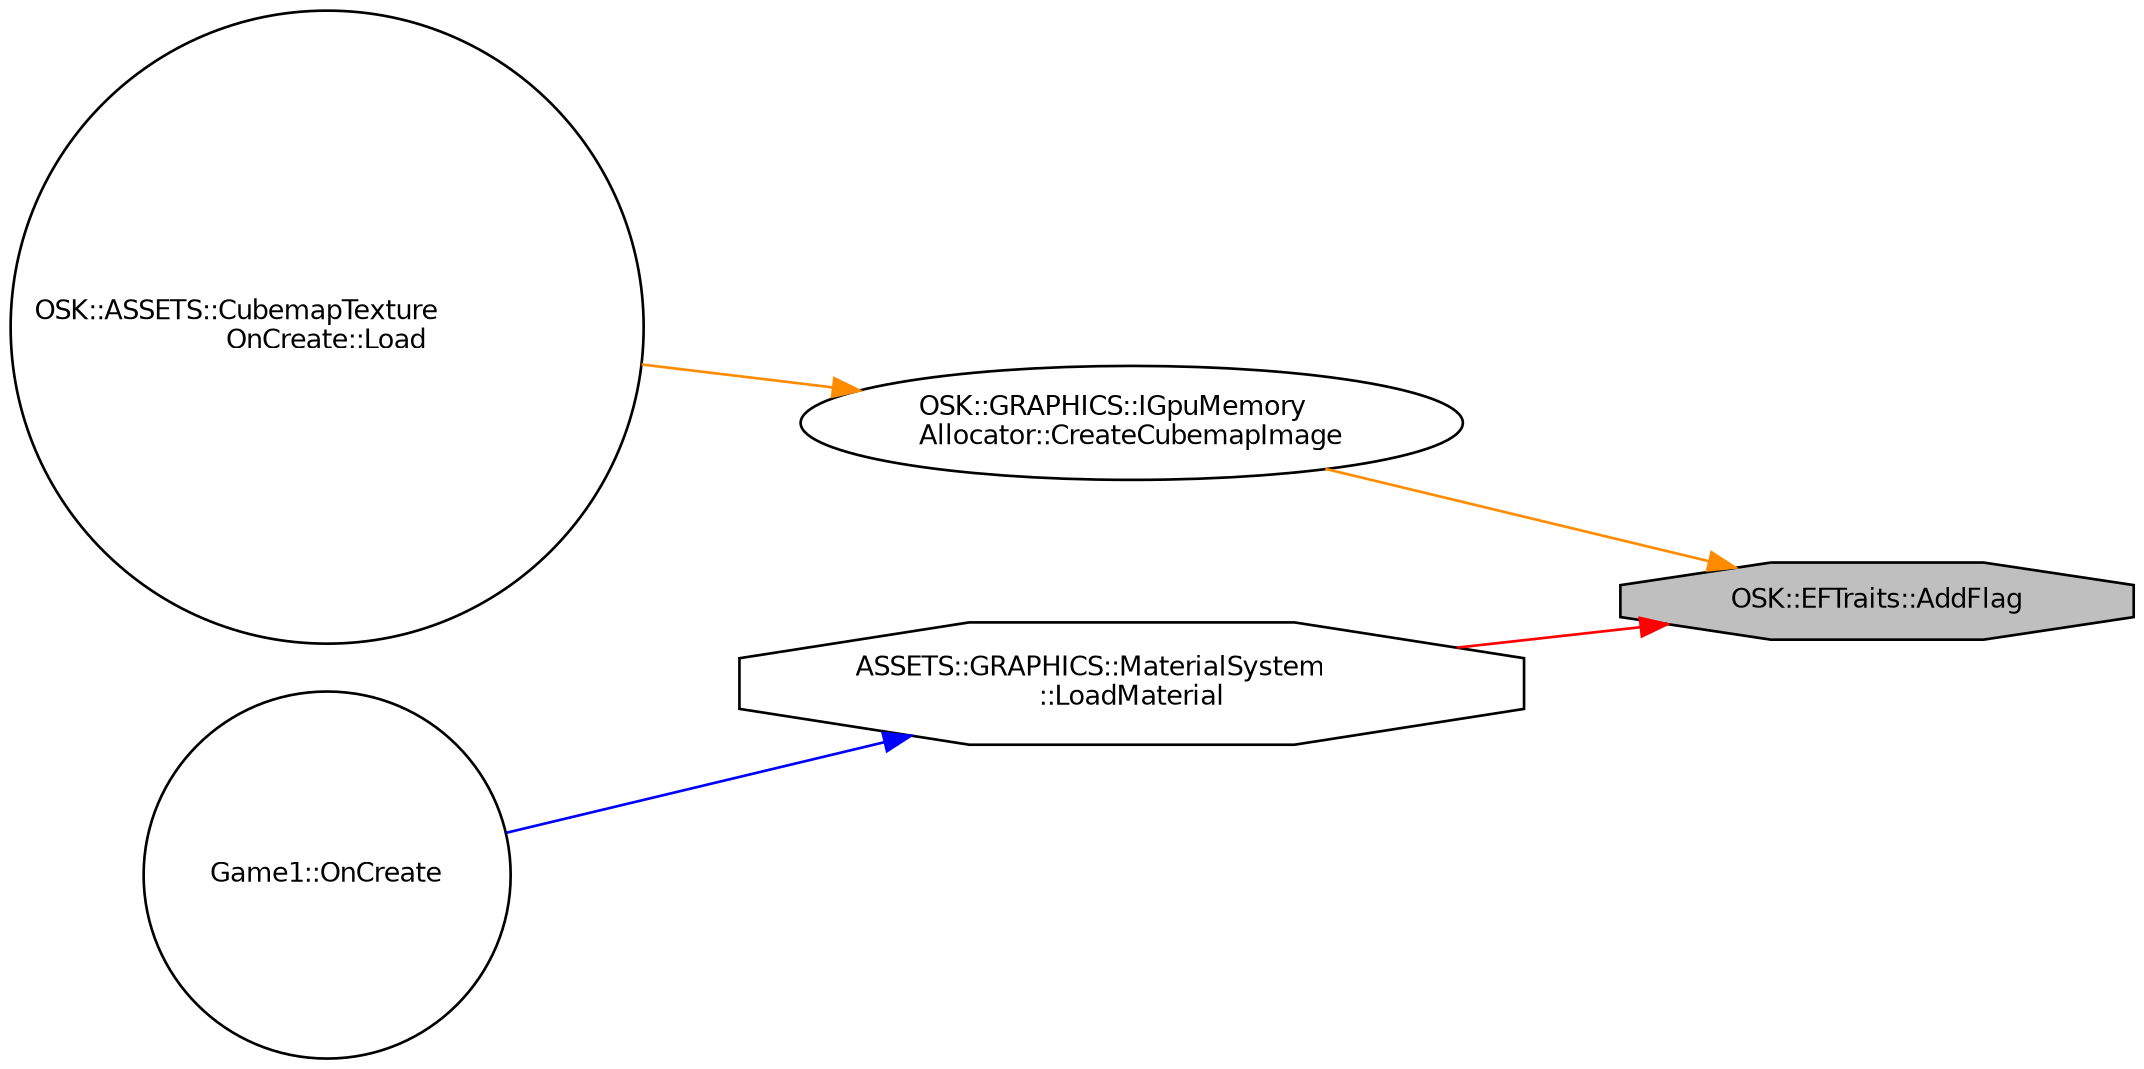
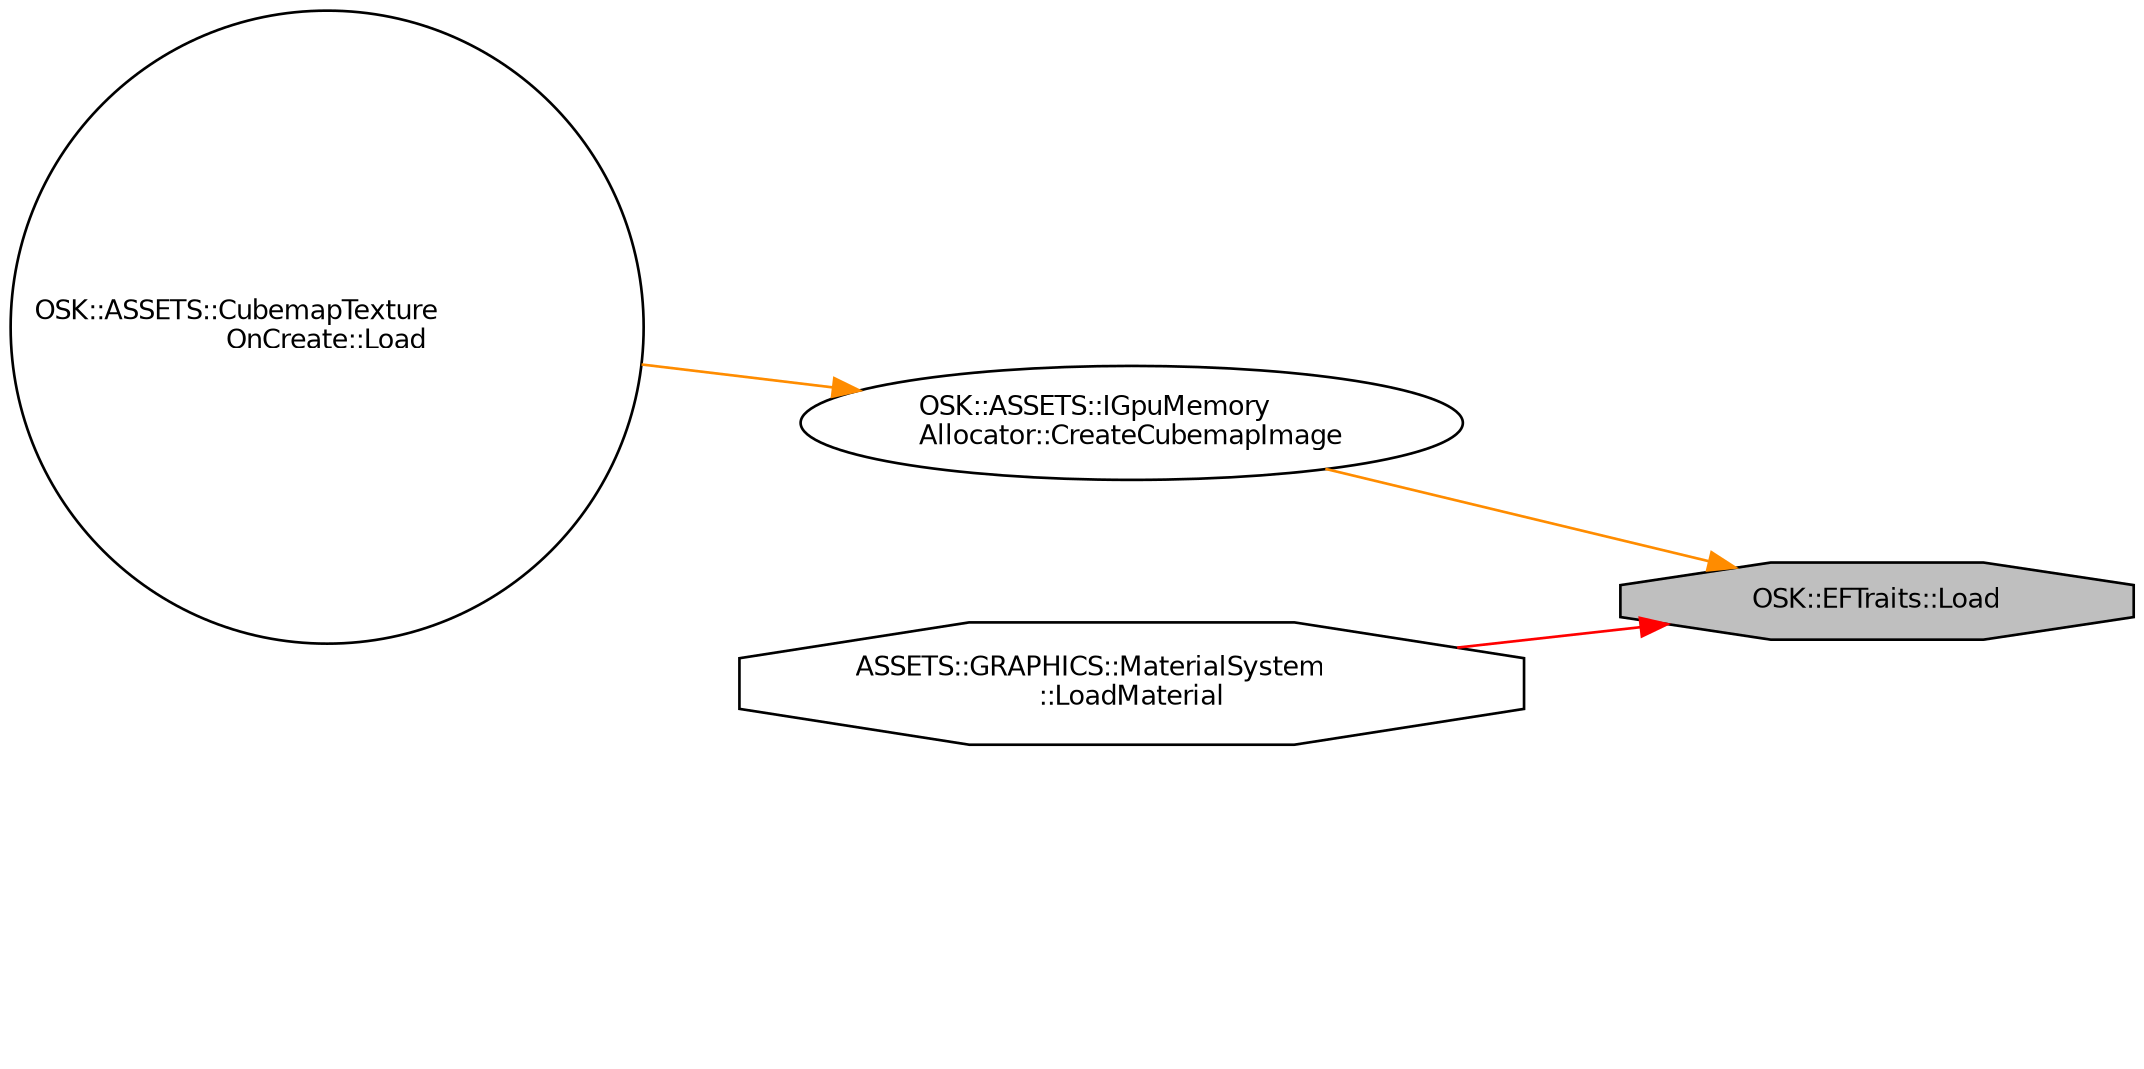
node "OSK::GRAPHICS::IGpuMemory Allocator::CreateCubemapImage": label "OSK::GRAPHICS::IGpuMemory Allocator::CreateCubemapImage" -> "OSK::ASSETS::IGpuMemory Allocator::CreateCubemapImage"
node "OSK::EFTraits::AddFlag": label "OSK::EFTraits::AddFlag" -> "OSK::EFTraits::Load"
node "Game1::OnCreate": removed
